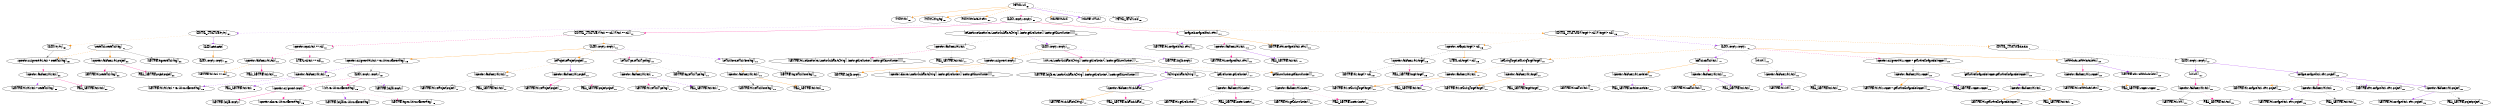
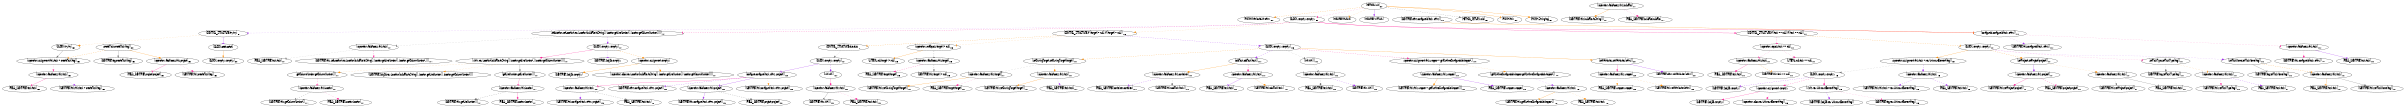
edge "(configureId,configureId(task, attrs))" -> "(IDENTIFIER,attrs,configureId(task, attrs))": reversed
node "(toString,buildFile.toString())": removed
